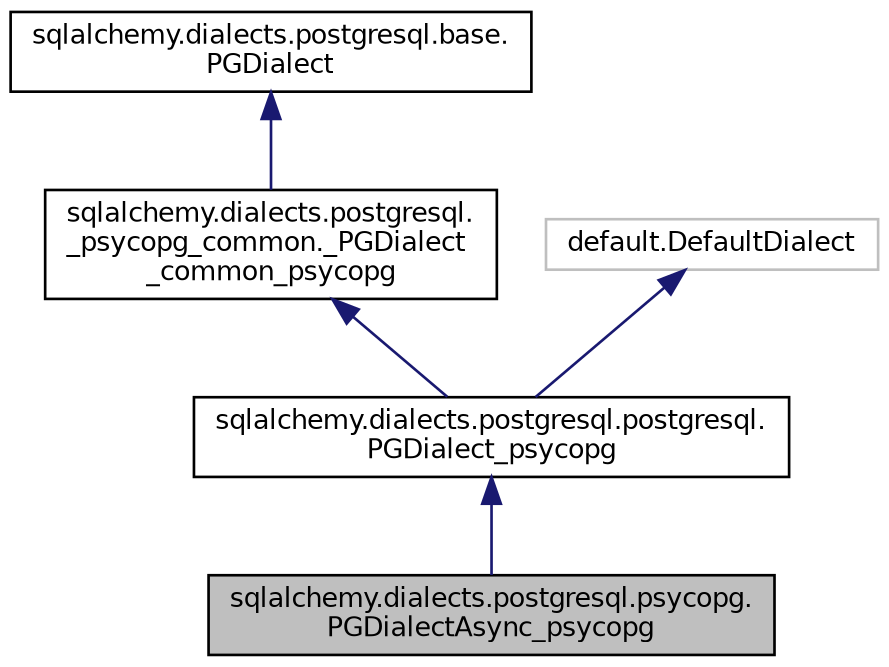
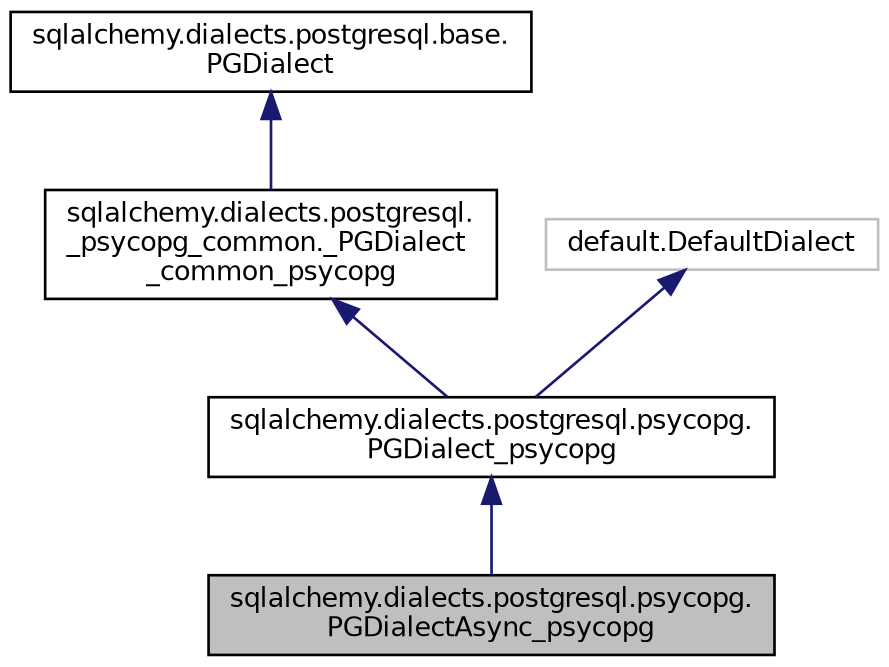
node "sqlalchemy.dialects.postgresql.postgresql. PGDialect_psycopg": label "sqlalchemy.dialects.postgresql.postgresql. PGDialect_psycopg" -> "sqlalchemy.dialects.postgresql.psycopg. PGDialect_psycopg"
